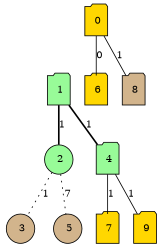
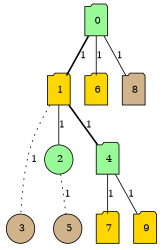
node "0": fillcolor gold -> palegreen
edge "0" -- "1": added, label "1"
edge "0" -- "6": label "0" -> "1"
node "1": fillcolor palegreen -> gold
edge "1" -- "2": style bold -> solid
edge "2" -- "3": now "1" -- "3"
edge "2" -- "5": label "7" -> "1"
